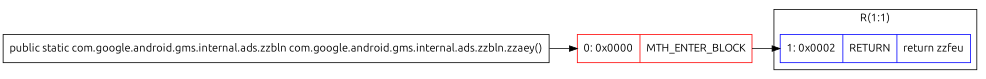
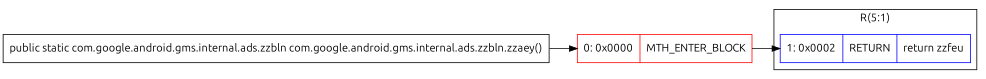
cluster "R(1:1)": label "R(1:1)" -> "R(5:1)"
